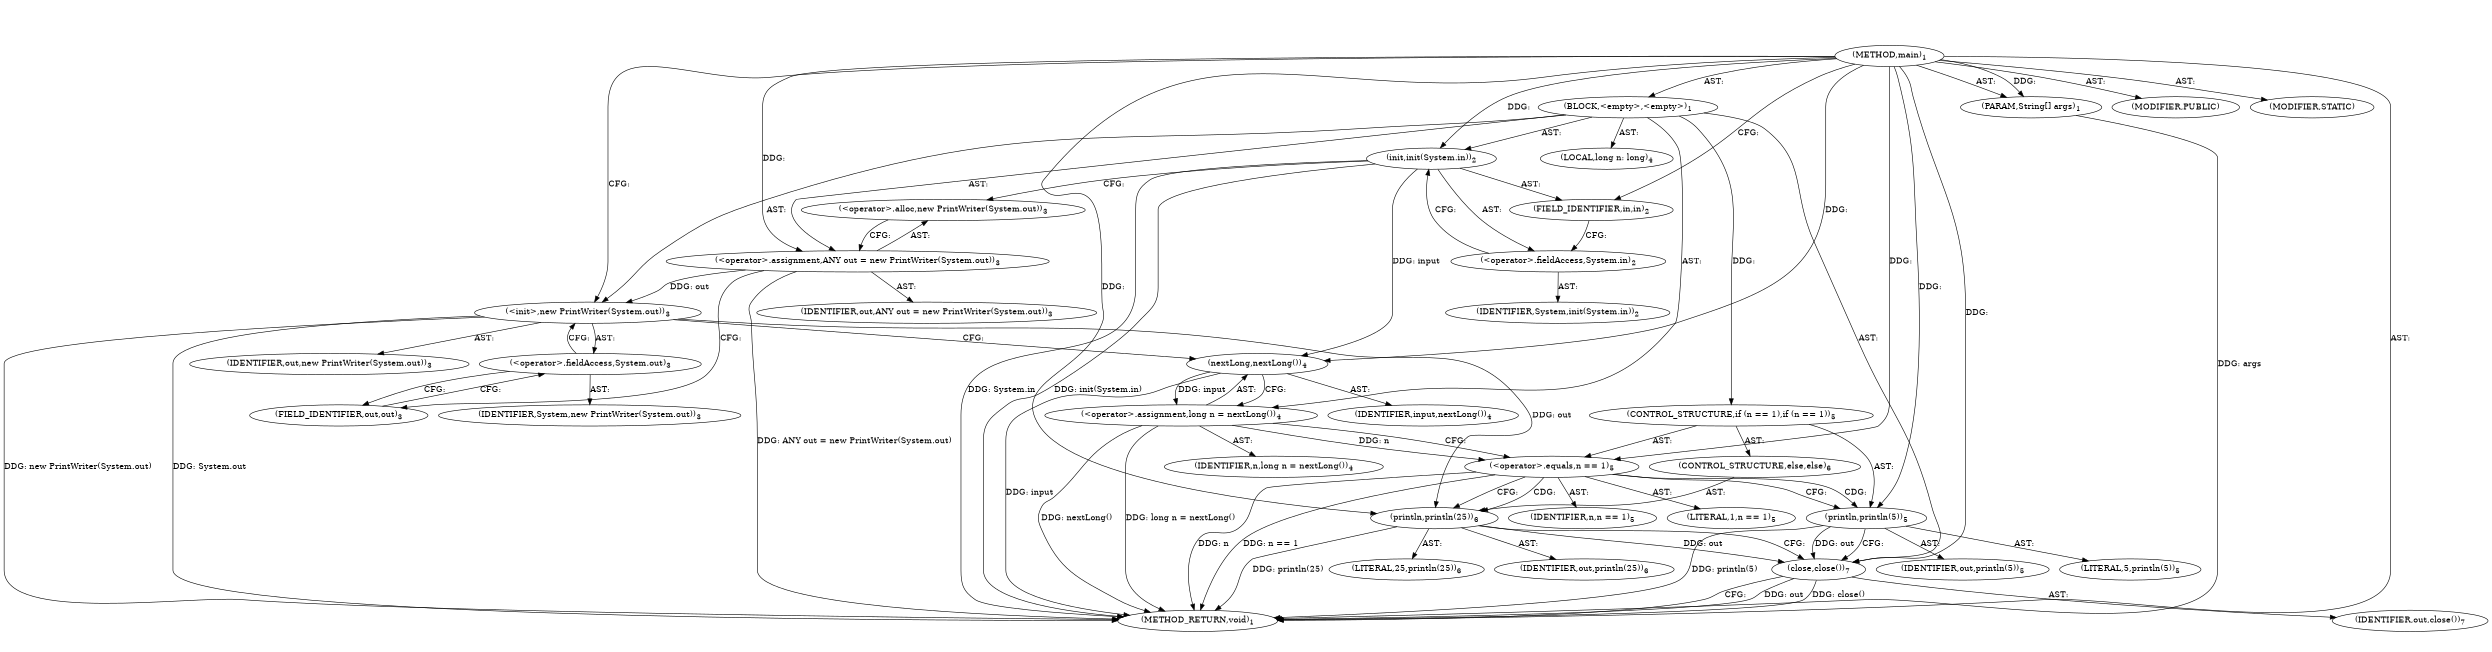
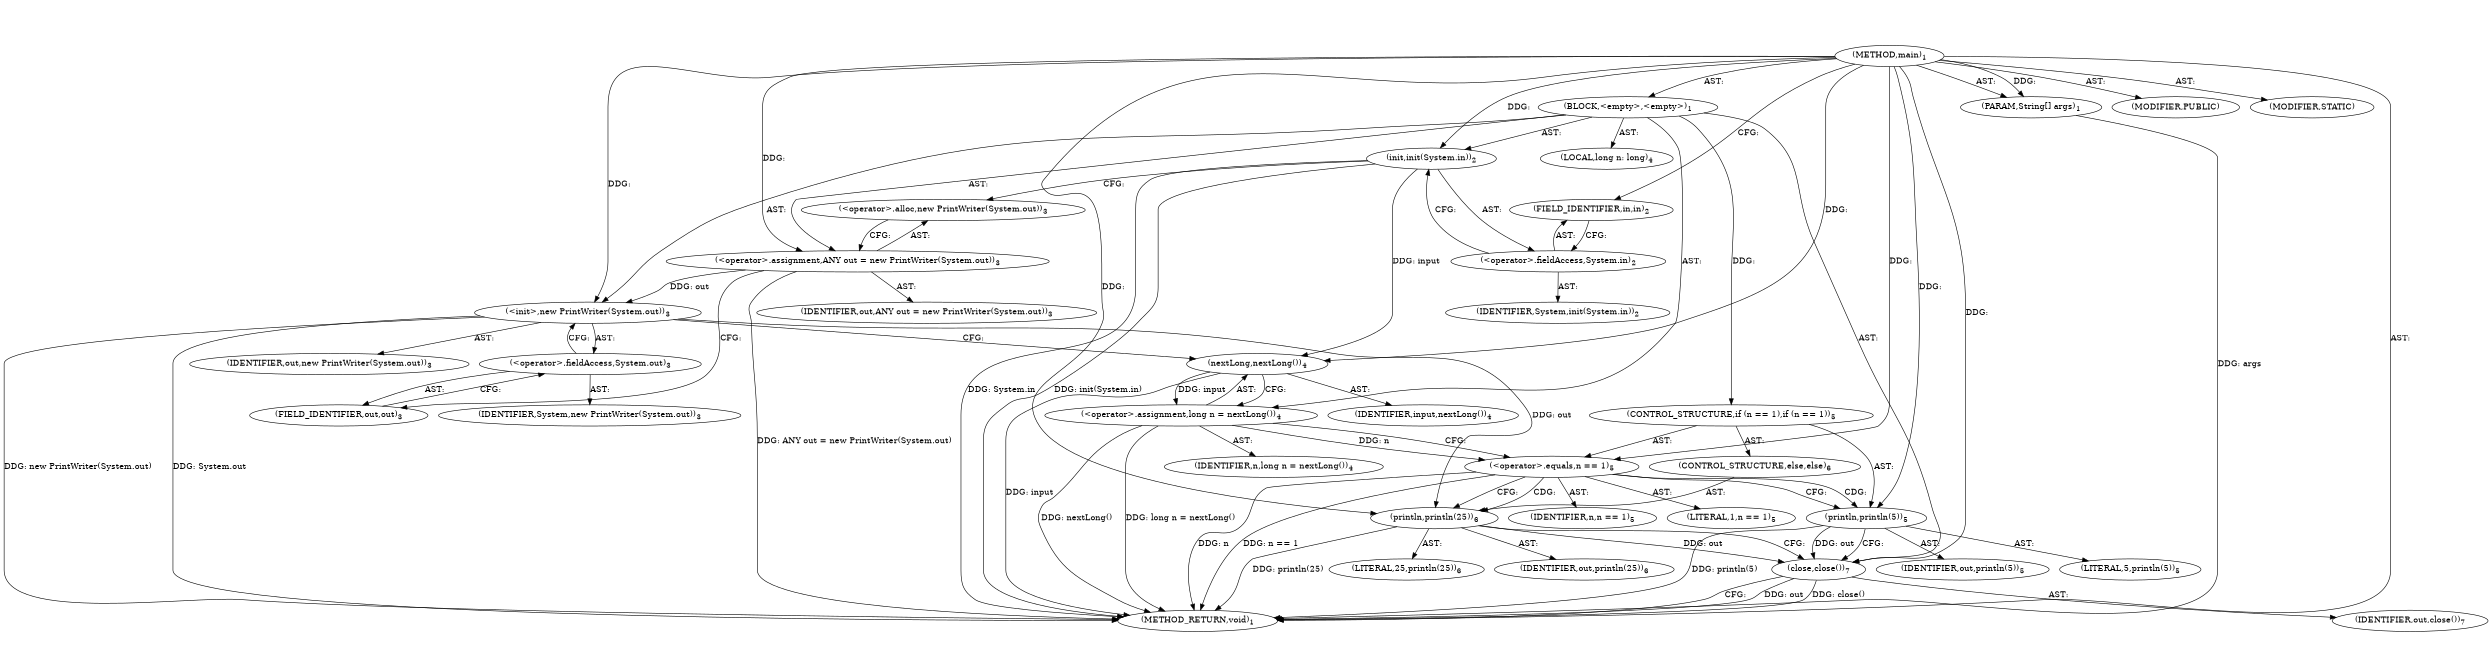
edge "(init,init(System.in))" -> "(FIELD_IDENTIFIER,in,in)": now "(<operator>.fieldAccess,System.in)" -> "(FIELD_IDENTIFIER,in,in)"
edge "(METHOD,main)" -> "(<init>,new PrintWriter(System.out))": label "CFG: " -> "DDG: "
edge "(<operator>.fieldAccess,System.out)" -> "(FIELD_IDENTIFIER,out,out)": label "CFG: " -> "AST: "
